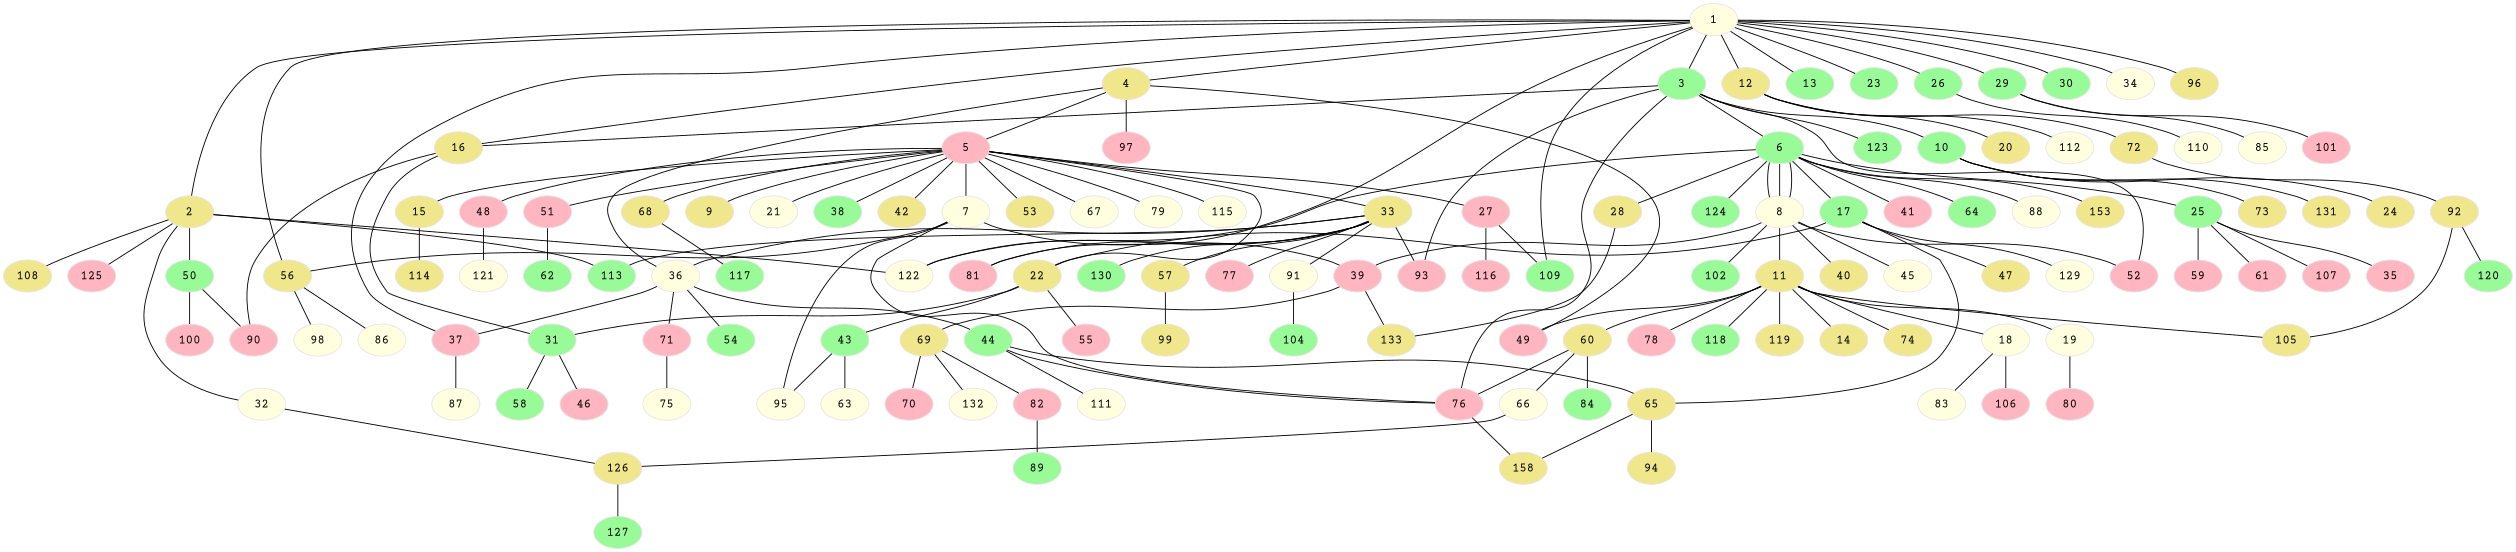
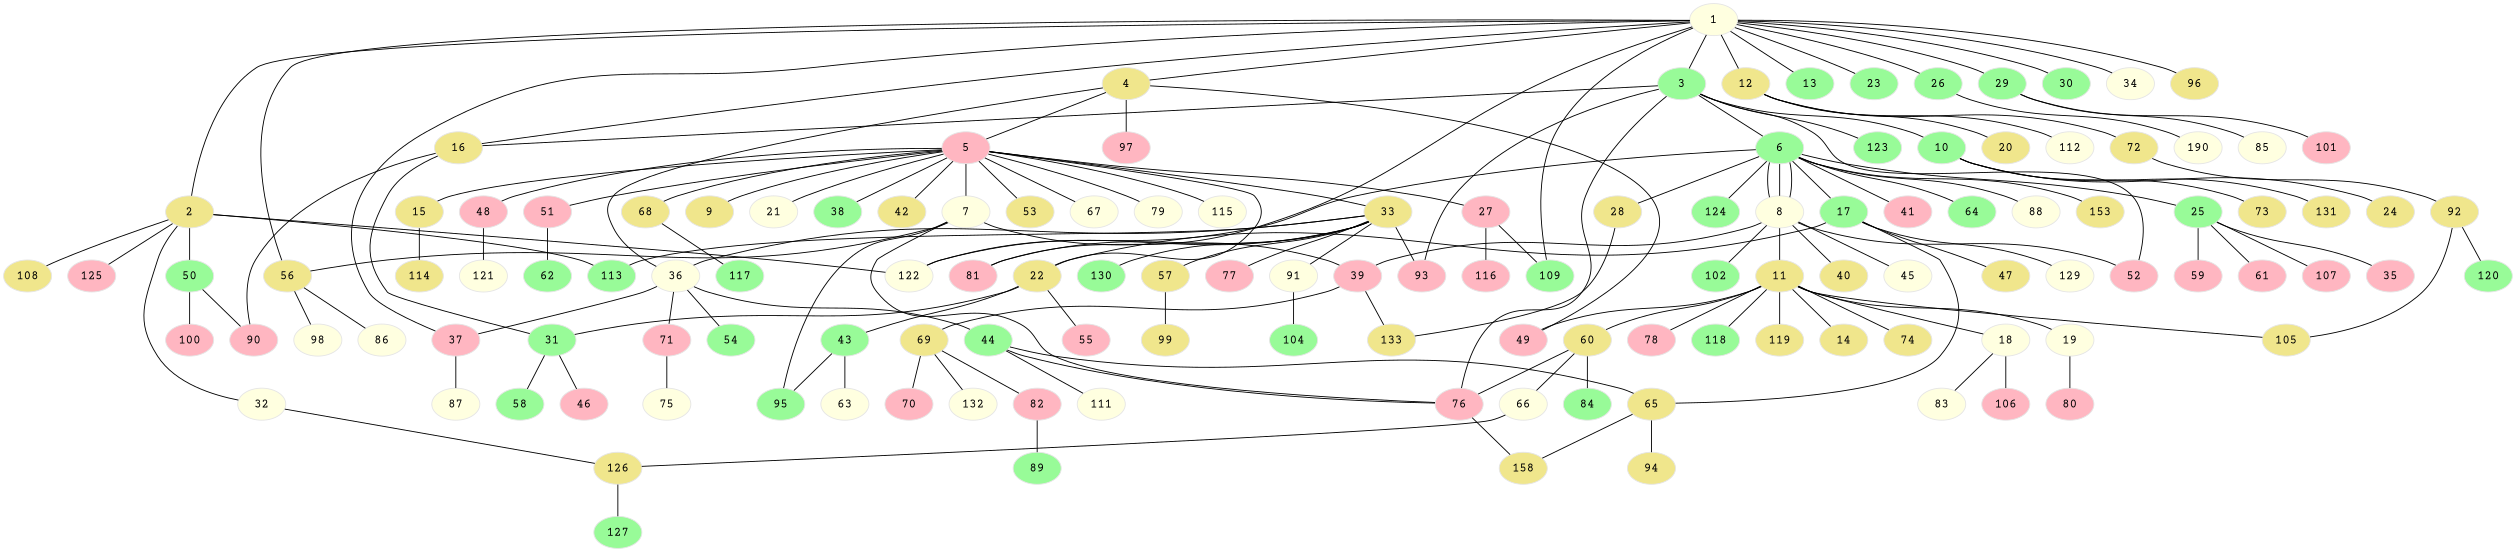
node "110": label "110" -> "190"
node "95": fillcolor lightyellow -> palegreen
